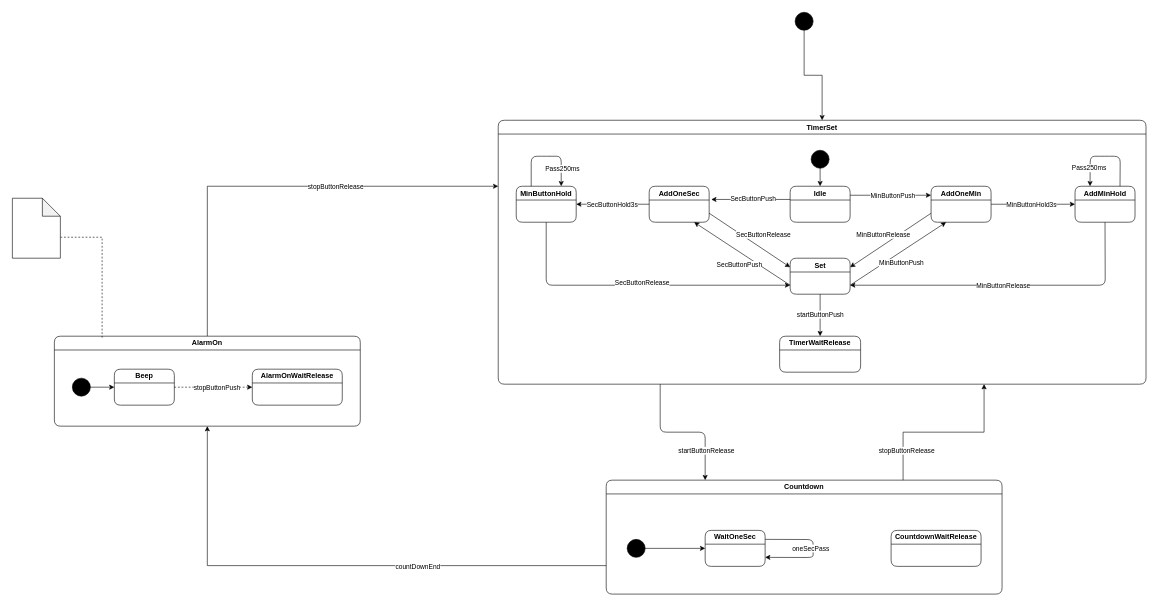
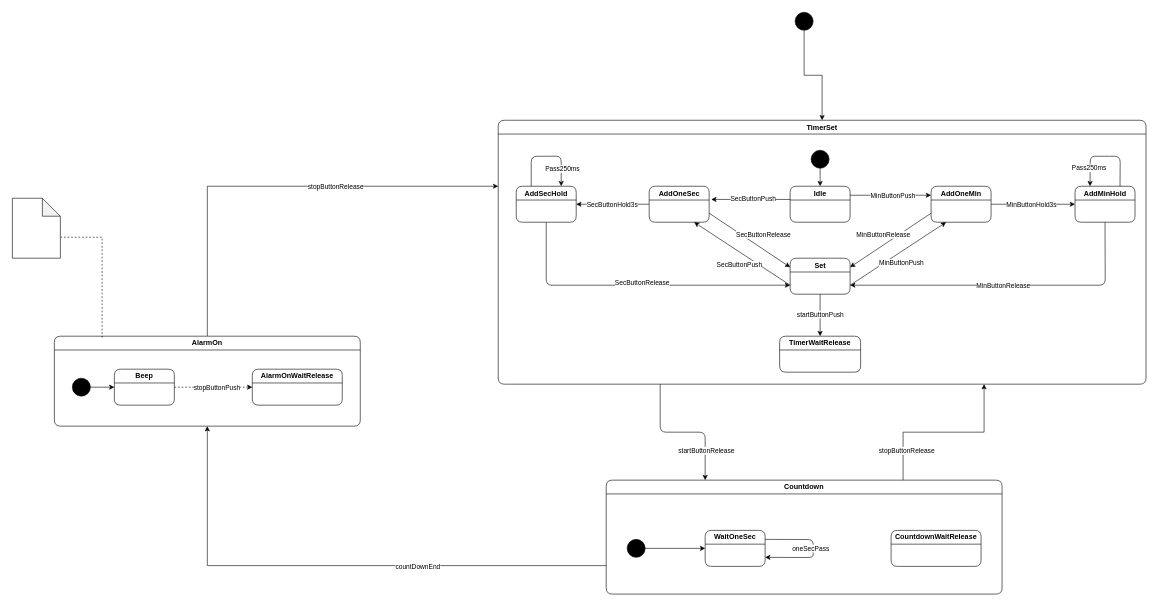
node "MinButtonHold": label "MinButtonHold" -> "AddSecHold"
